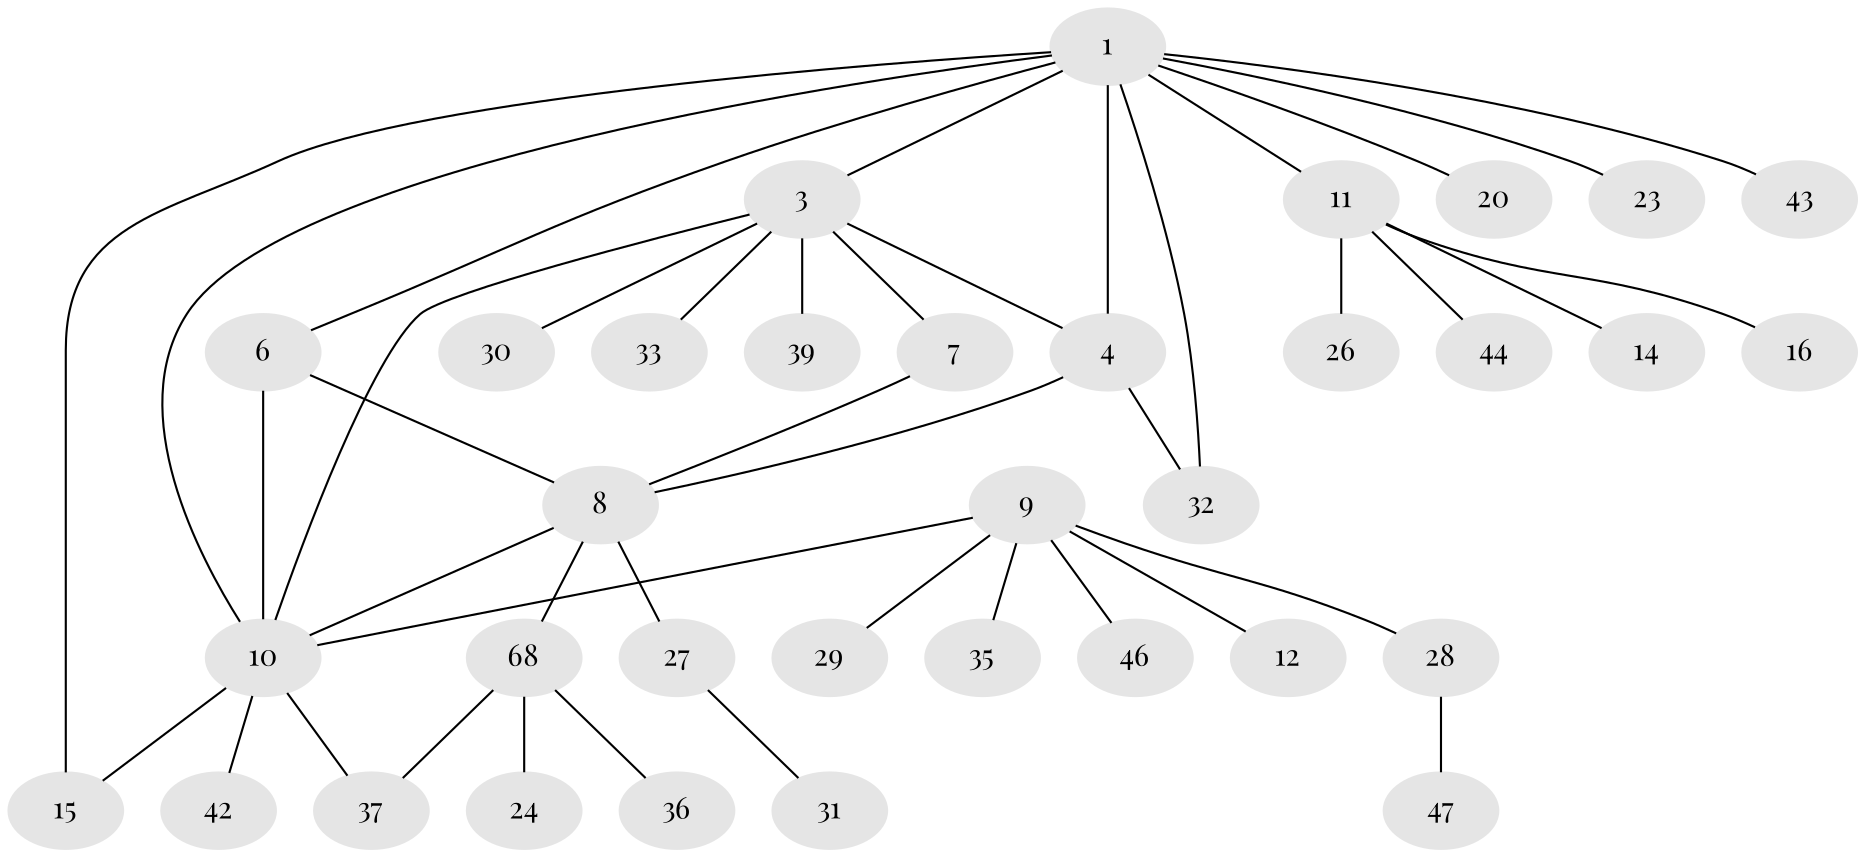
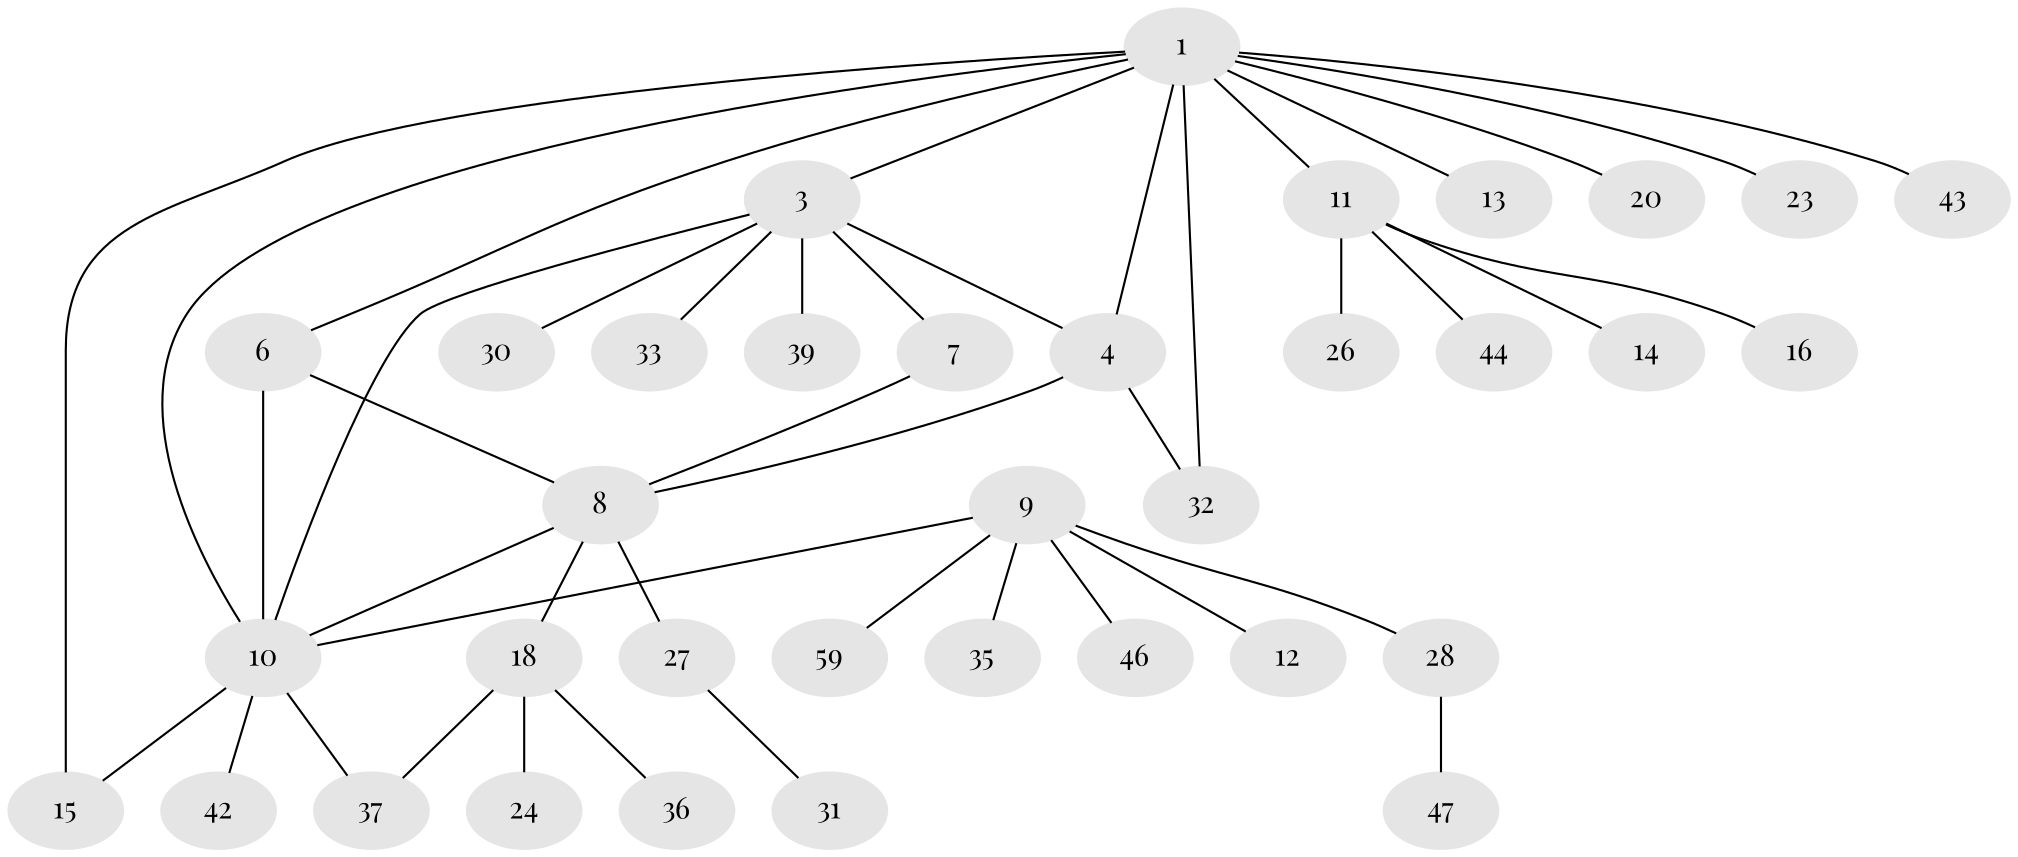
node "13": added
node "68": label "68" -> "18"
node "29": label "29" -> "59"
